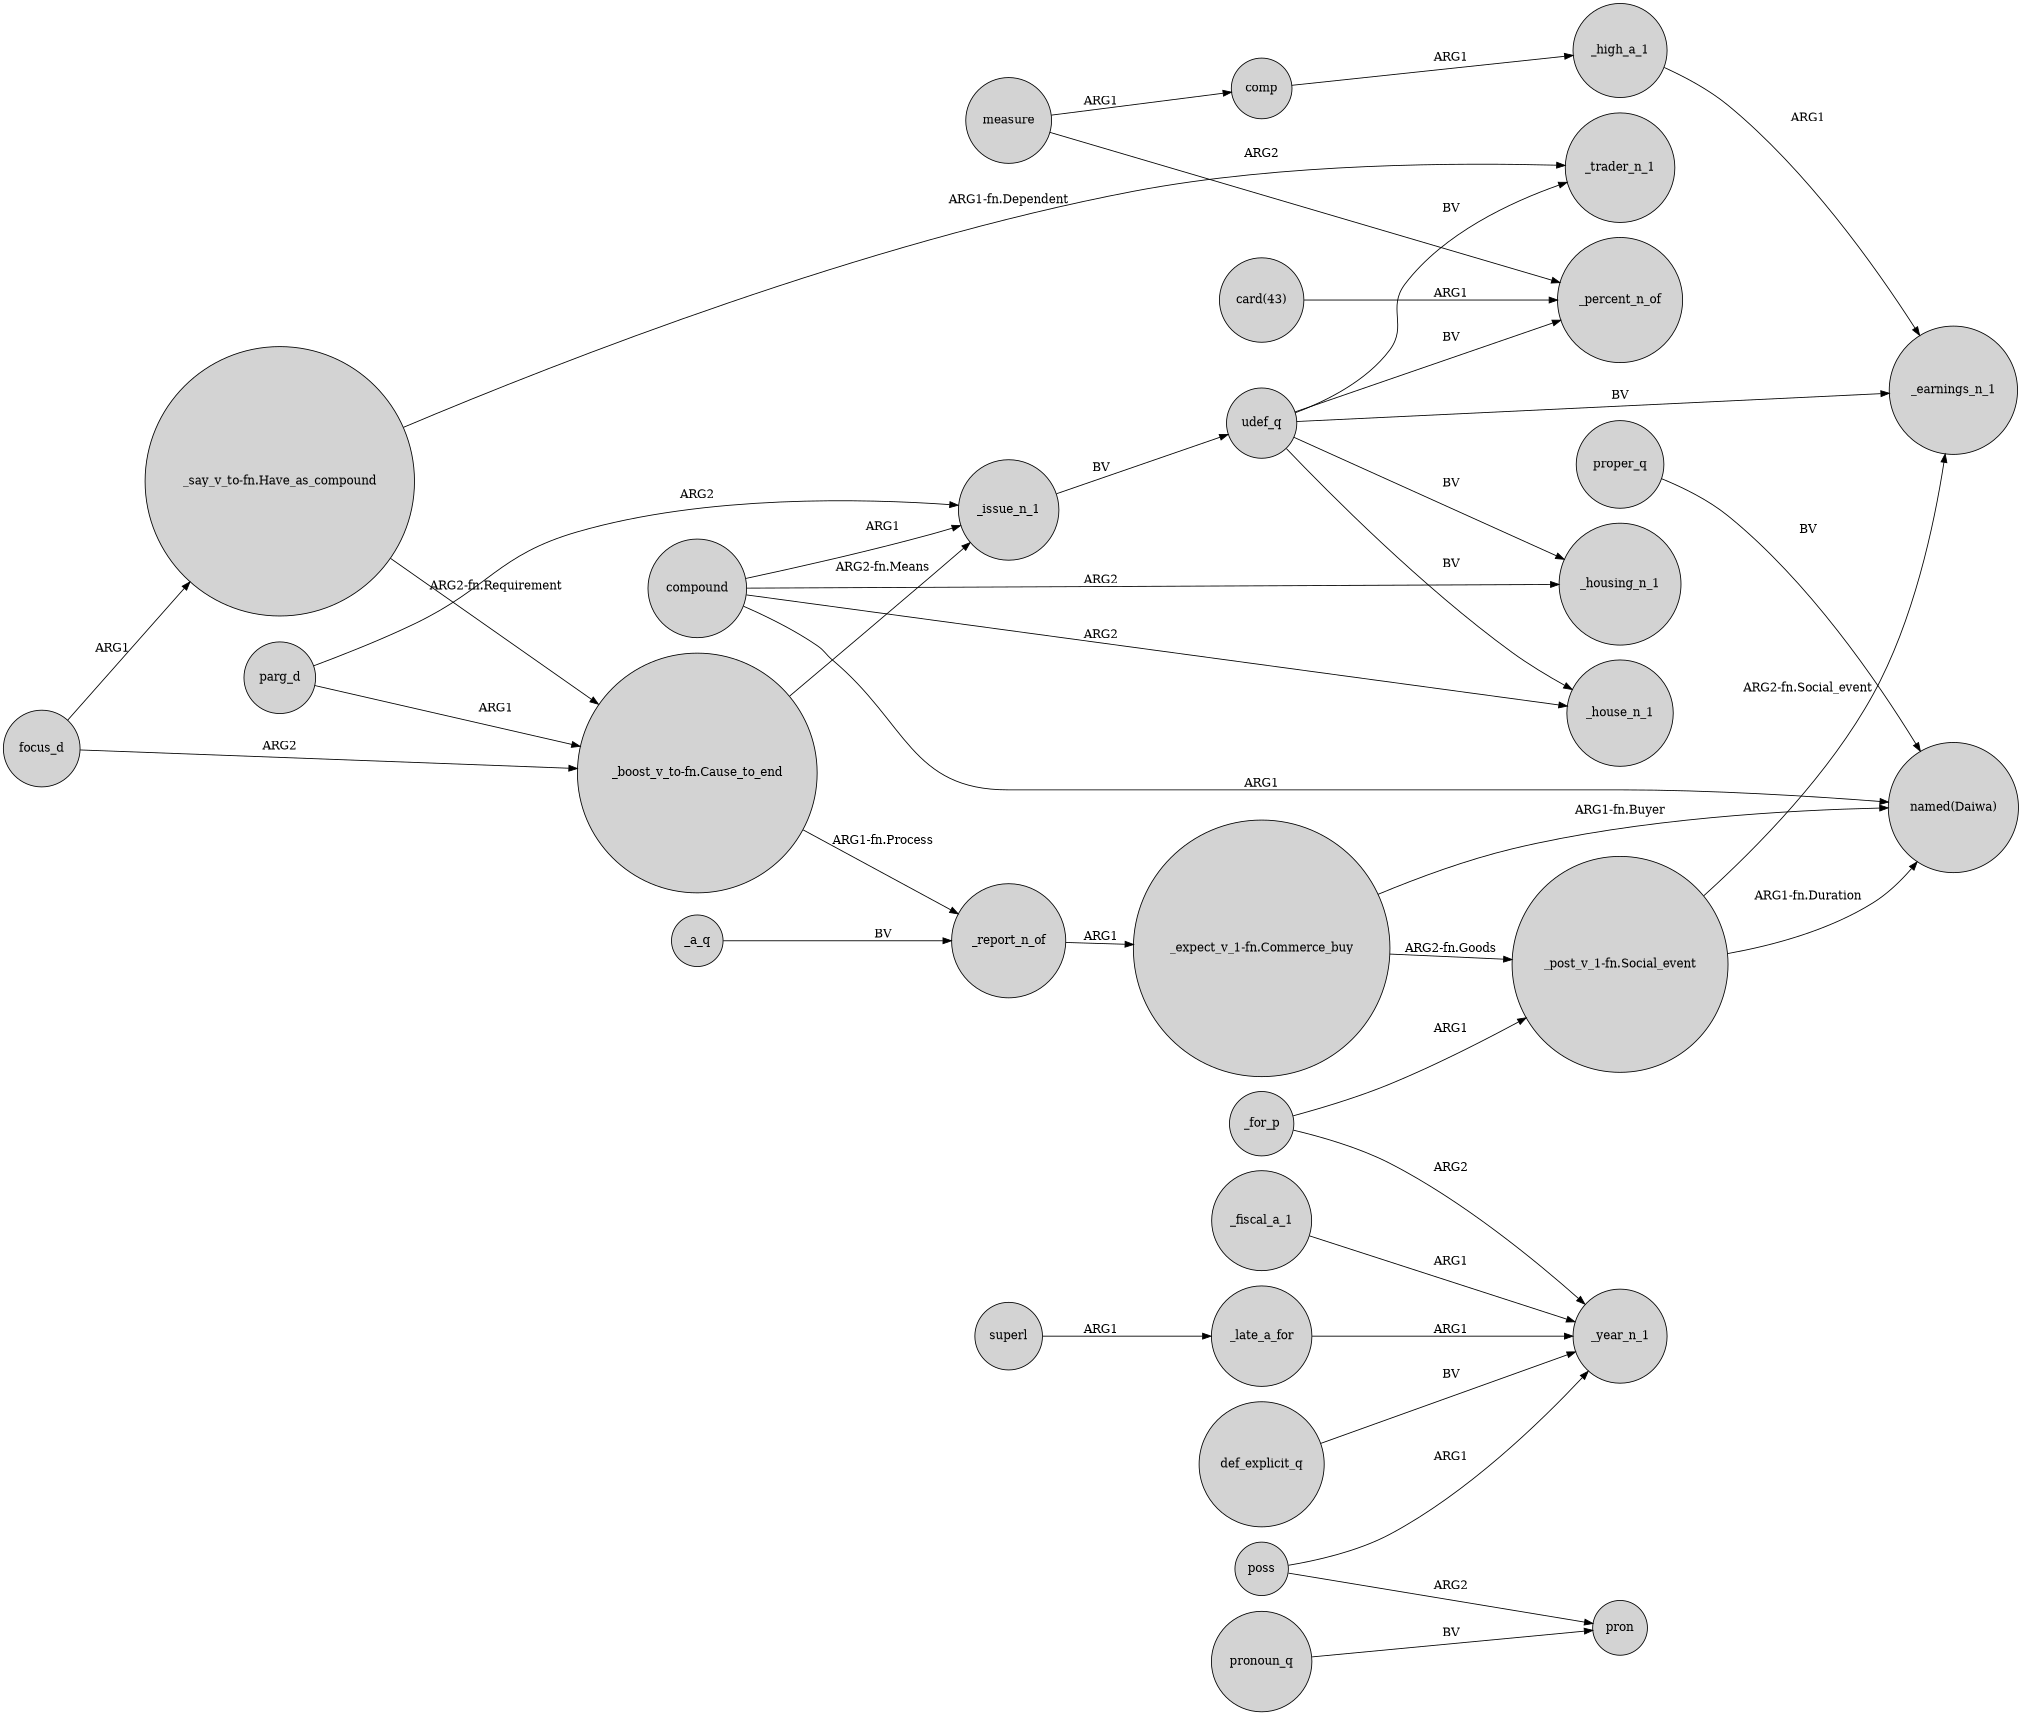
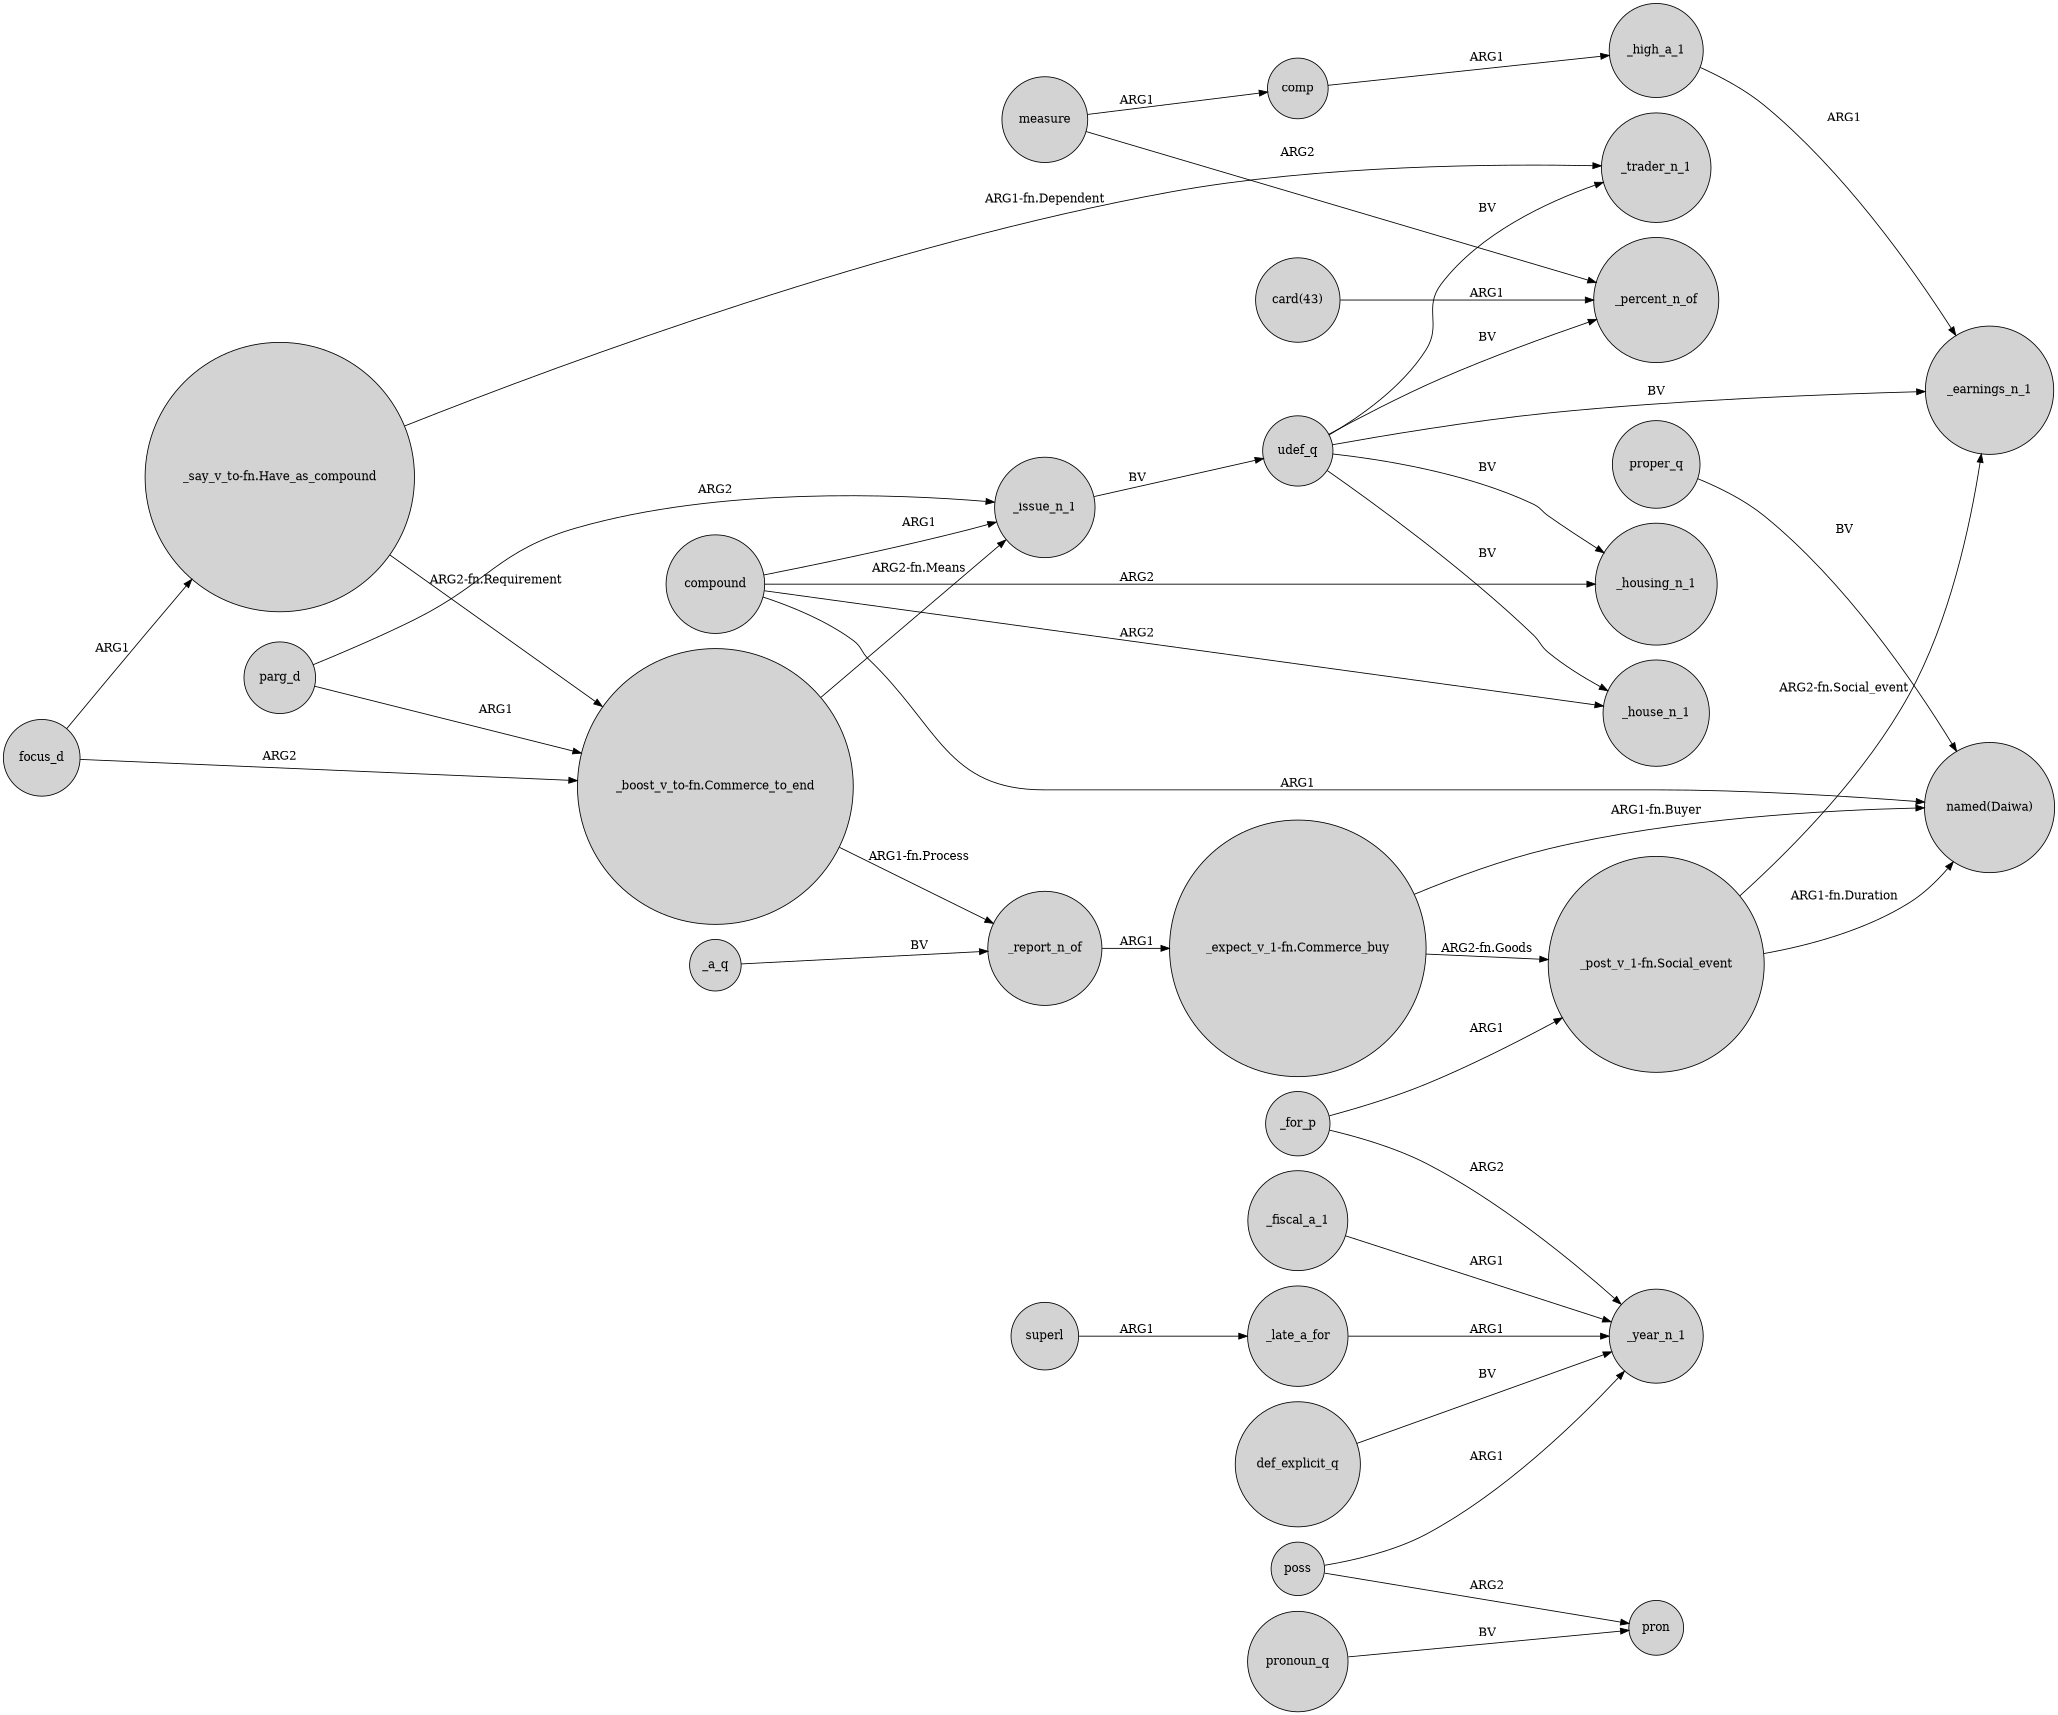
node "_boost_v_to-fn.Cause_to_end": label "_boost_v_to-fn.Cause_to_end" -> "_boost_v_to-fn.Commerce_to_end"
